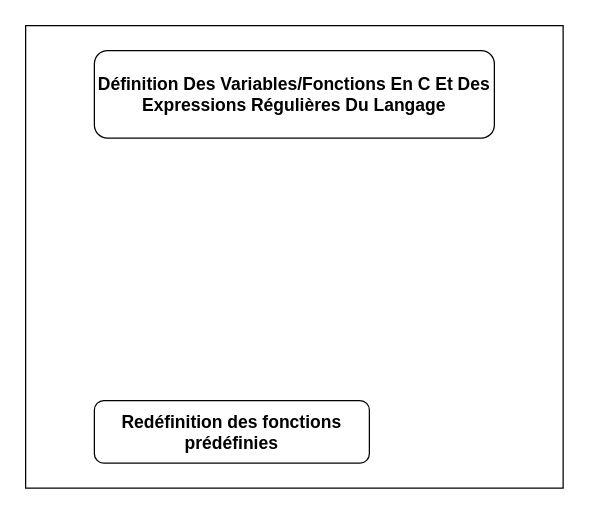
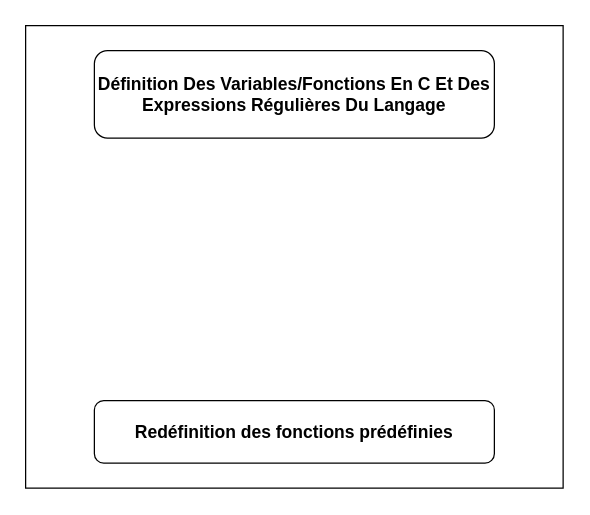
node "Redéfinition des fonctions prédéfinies": size 275x63 -> 400x63
